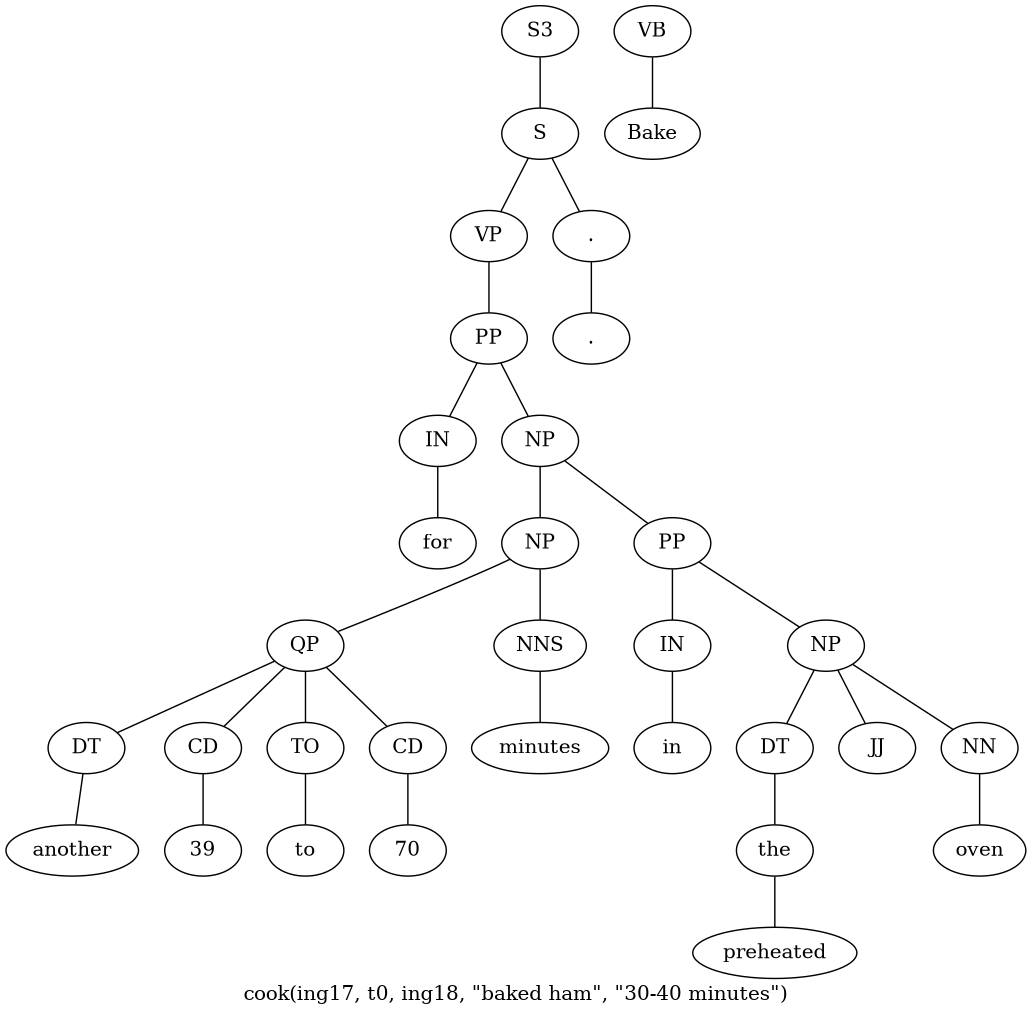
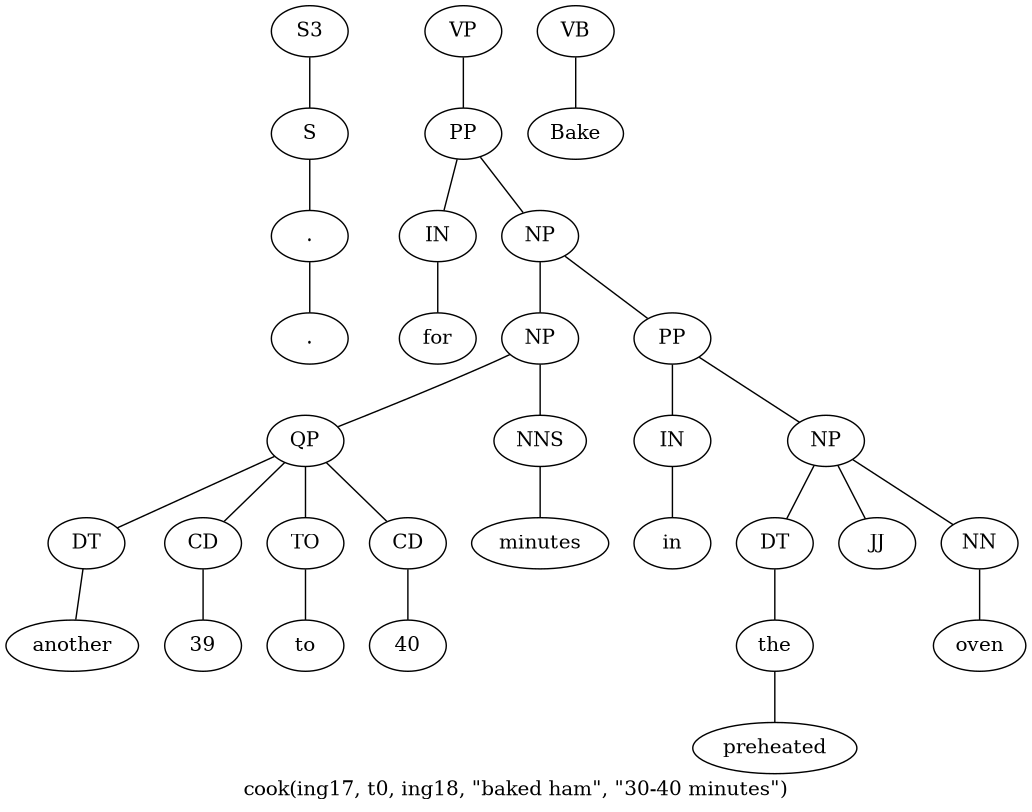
edge "S" -- "VP": removed
node "70": label "70" -> "40"
